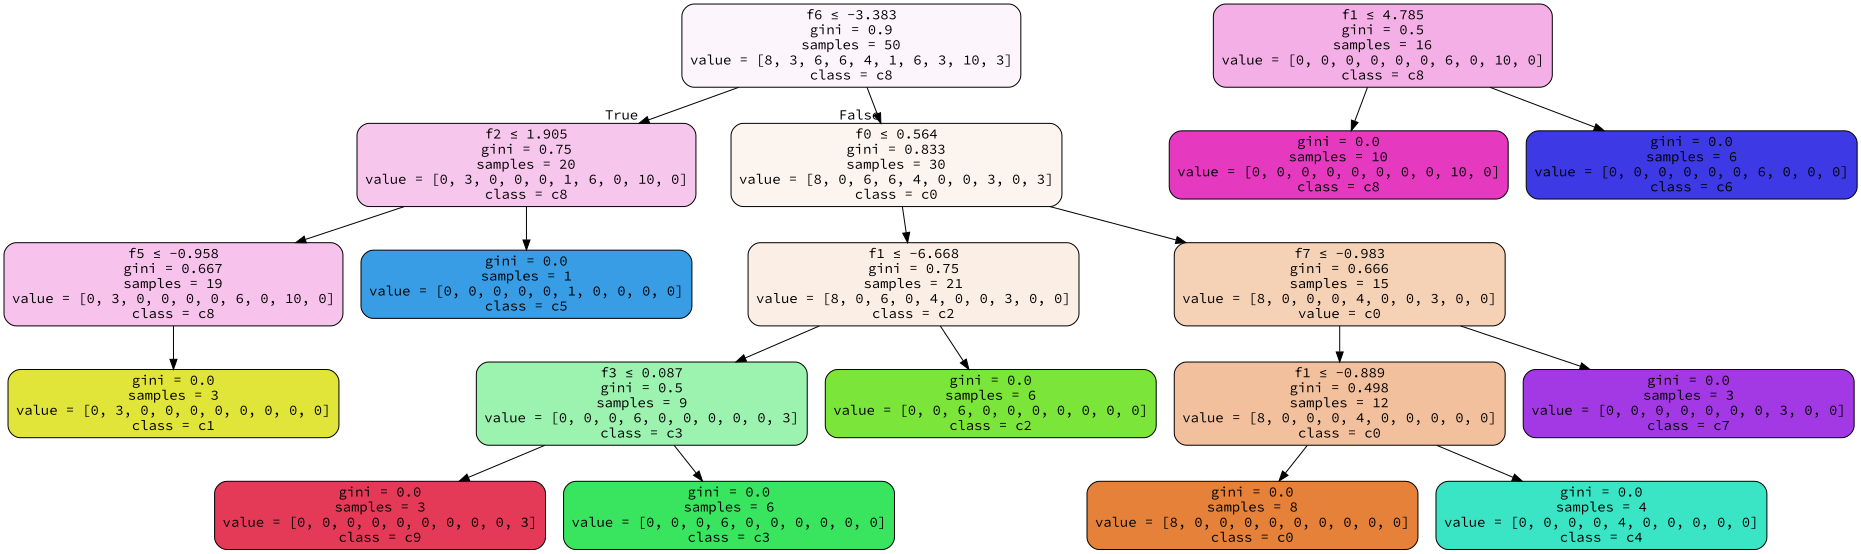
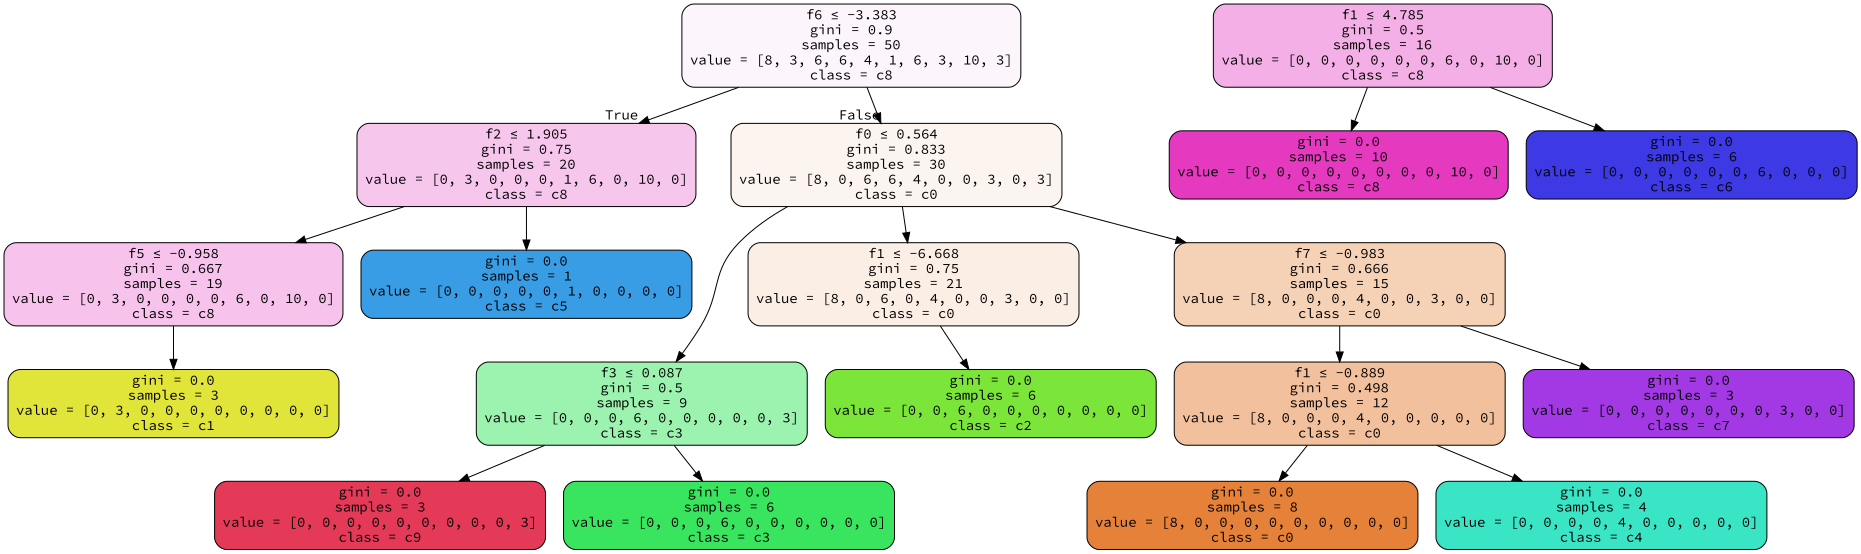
node "f1 ≤ -6.668": text "class = c2" -> "class = c0"
node "f7 ≤ -0.983": text "value = c0" -> "class = c0"
edge "f1 ≤ -6.668" -> "f3 ≤ 0.087": now "f0 ≤ 0.564" -> "f3 ≤ 0.087"
